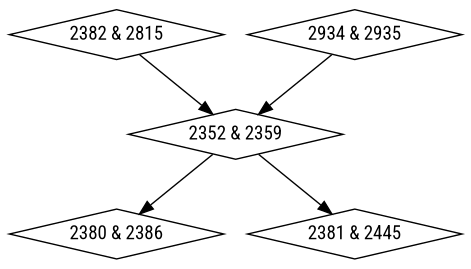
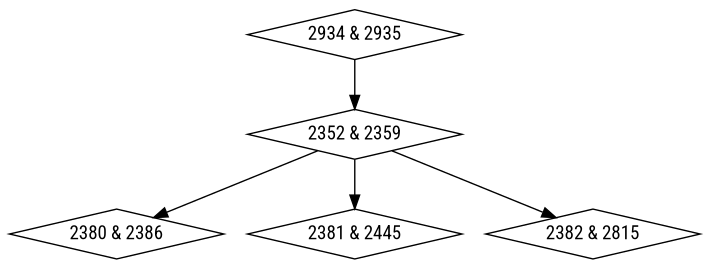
edge "2382 & 2815" -> "2352 & 2359": reversed
